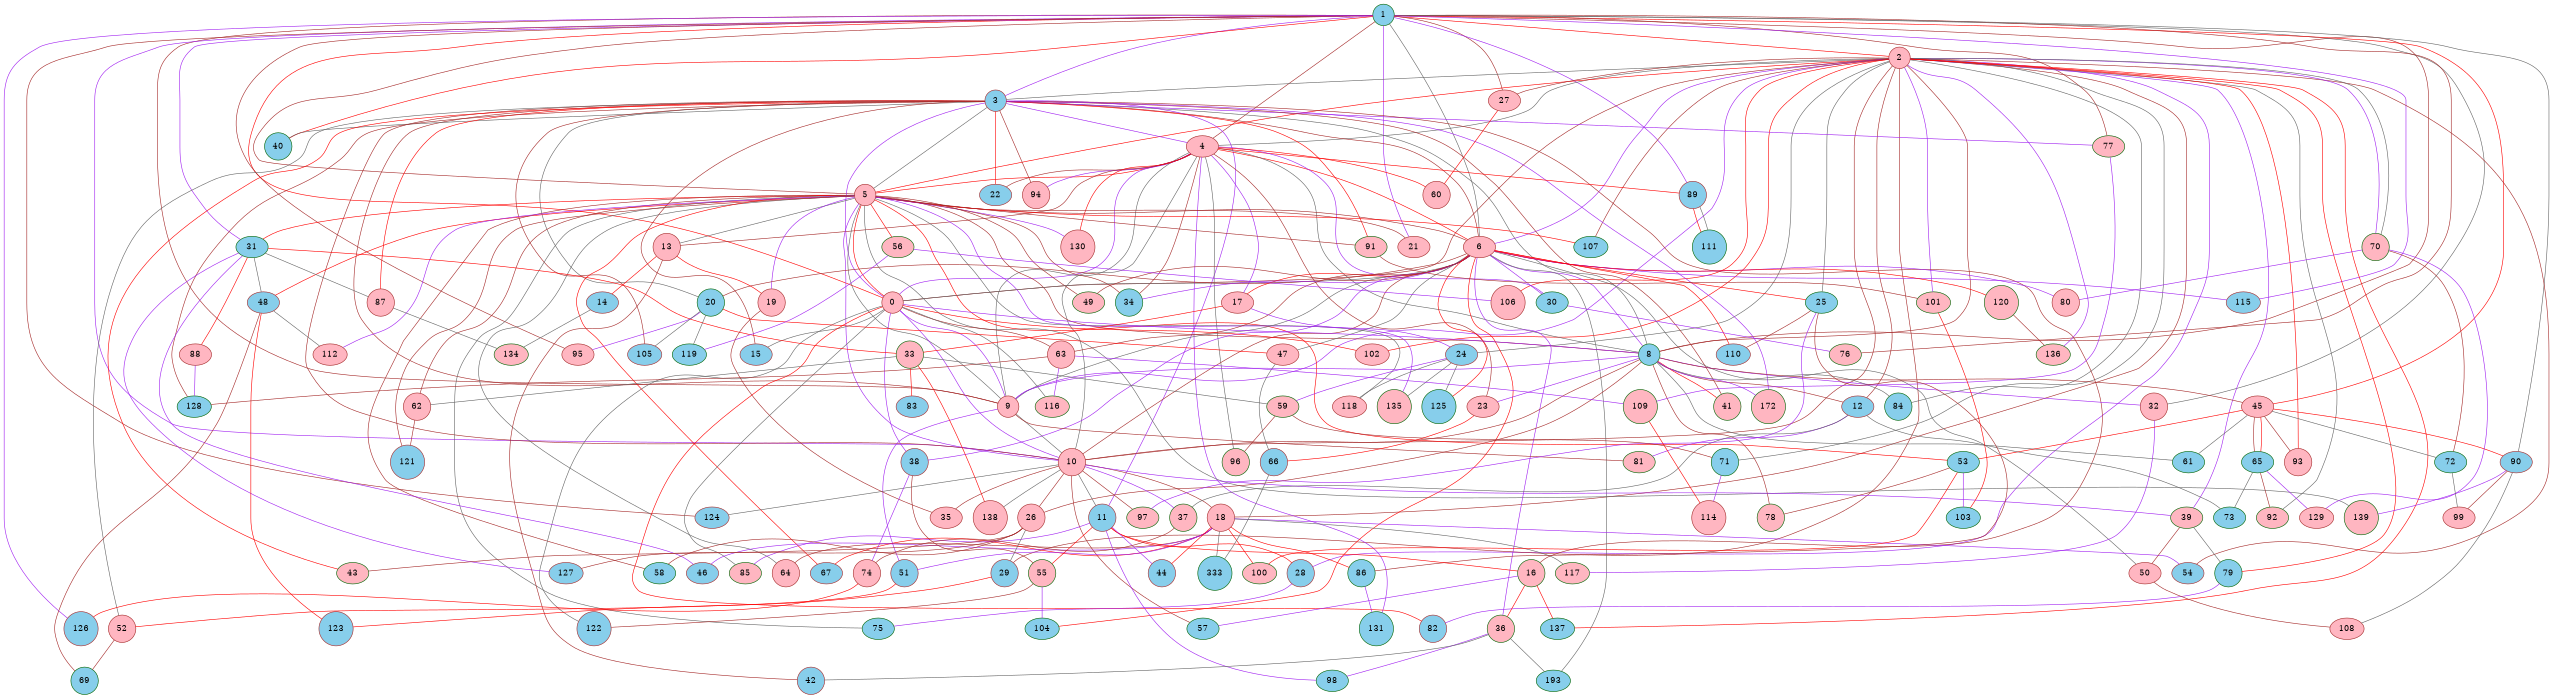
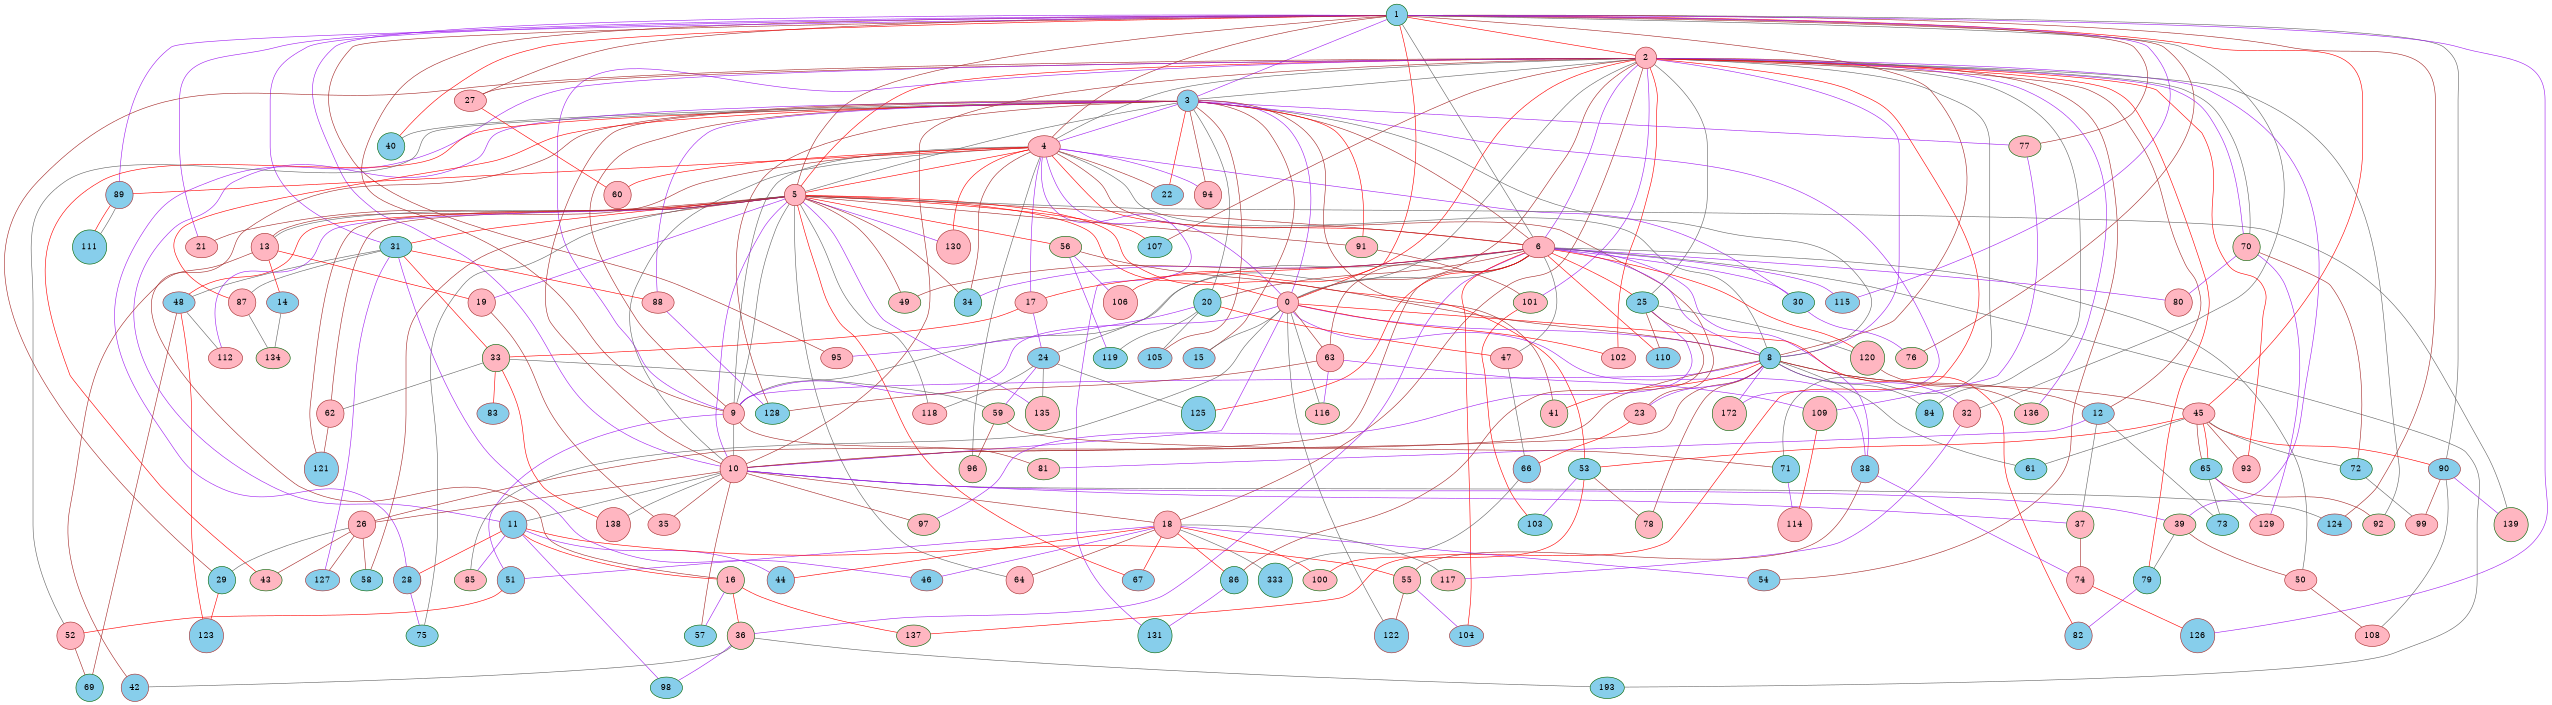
edge "3" -- "88": added
edge "2" -- "8": color brown -> purple
edge "25" -- "120": added
edge "5" -- "8": now "56" -- "8"
node "29": color brown -> darkgreen
node "104": color darkgreen -> brown
node "137": fillcolor skyblue -> lightpink
